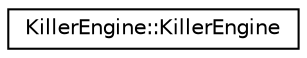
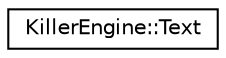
node "KillerEngine::KillerEngine": label "KillerEngine::KillerEngine" -> "KillerEngine::Text"
